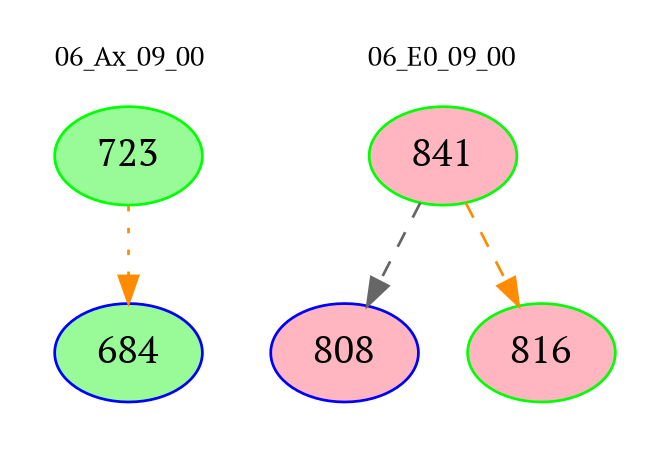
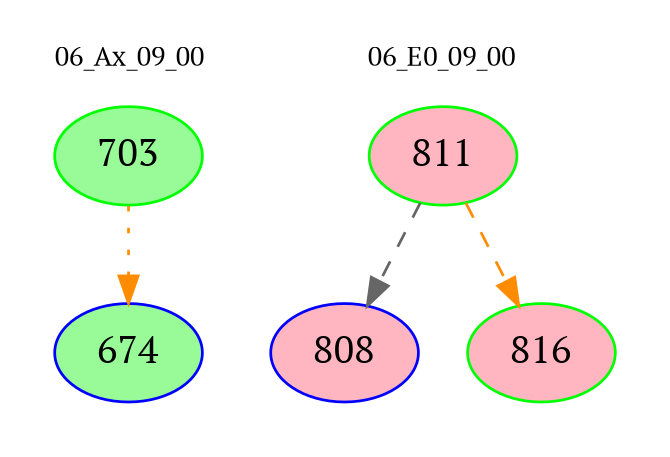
node "723": label "723" -> "703"
node "841": label "841" -> "811"
node "684": label "684" -> "674"
